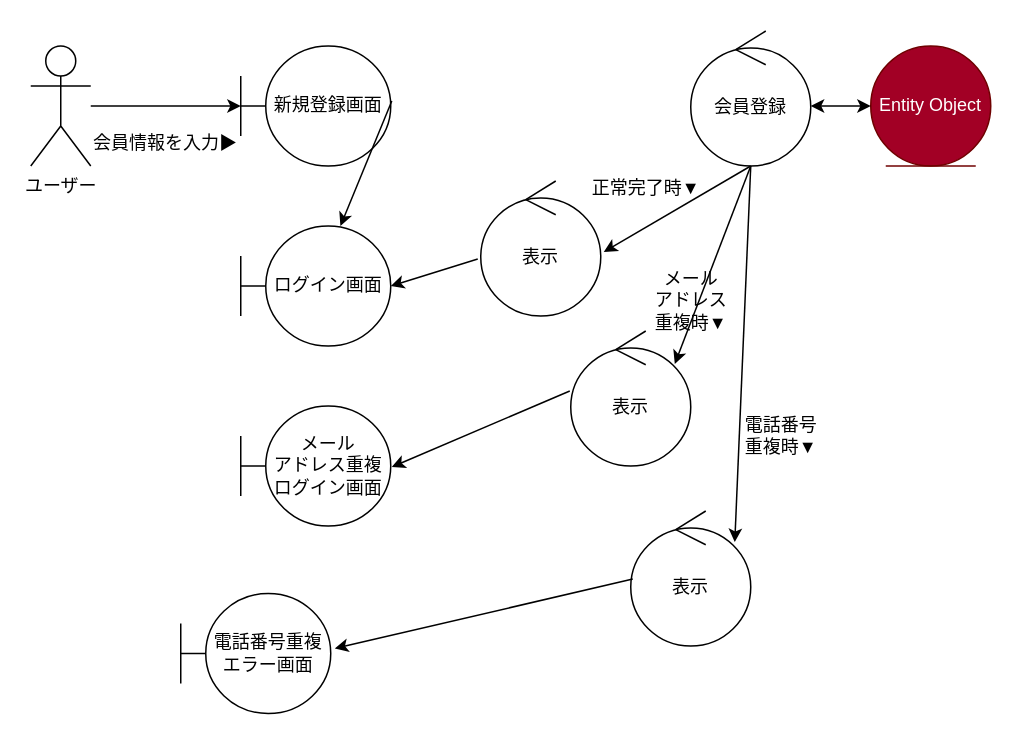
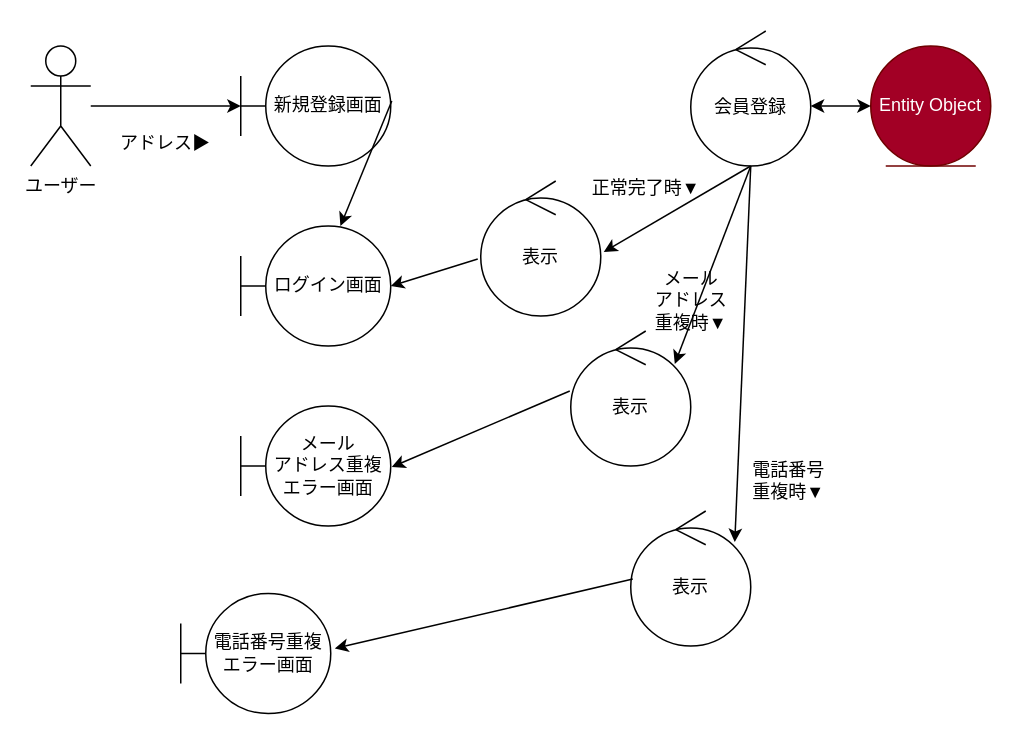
node "会員情報を入力▶": label "会員情報を入力▶" -> "アドレス▶"
node "電話番号 重複時▼": moved (781, 436) -> (788, 481)
node "メール アドレス重複 ログイン画面": label "メール アドレス重複 ログイン画面" -> "メール アドレス重複 エラー画面"
